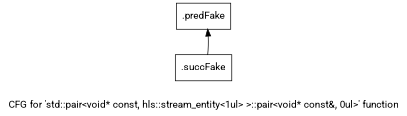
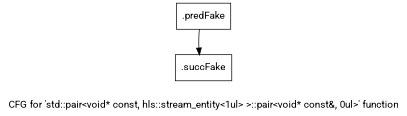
edge ".succFake" -> ".predFake": reversed
